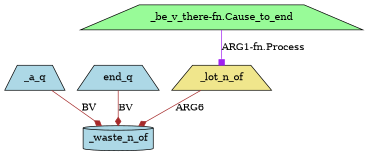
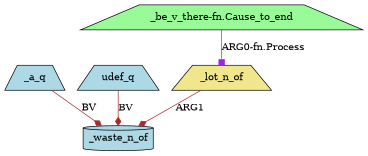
edge "_be_v_there-fn.Cause_to_end" -> "_lot_n_of": label "ARG1-fn.Process" -> "ARG0-fn.Process"
node "end_q": label "end_q" -> "udef_q"
edge "_lot_n_of" -> "_waste_n_of": label "ARG6" -> "ARG1"
